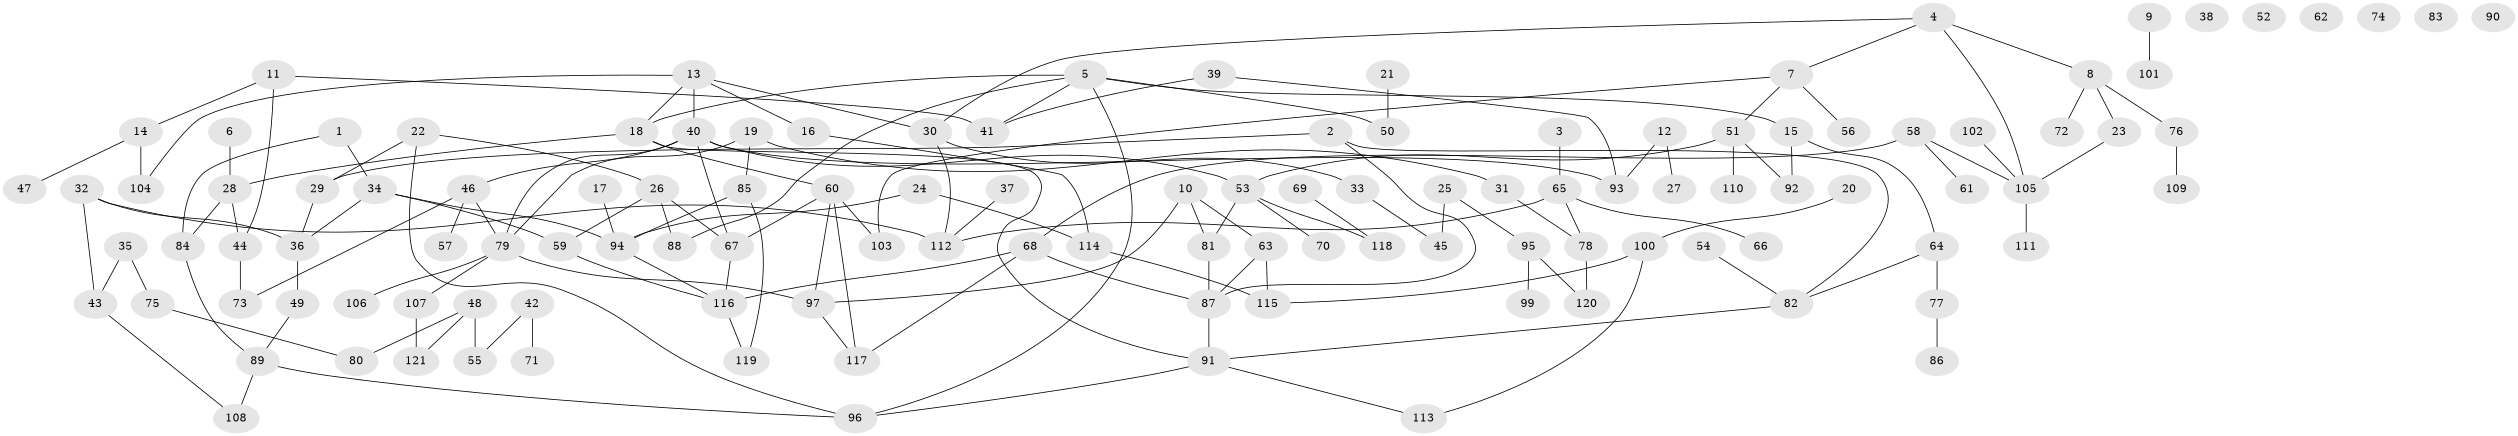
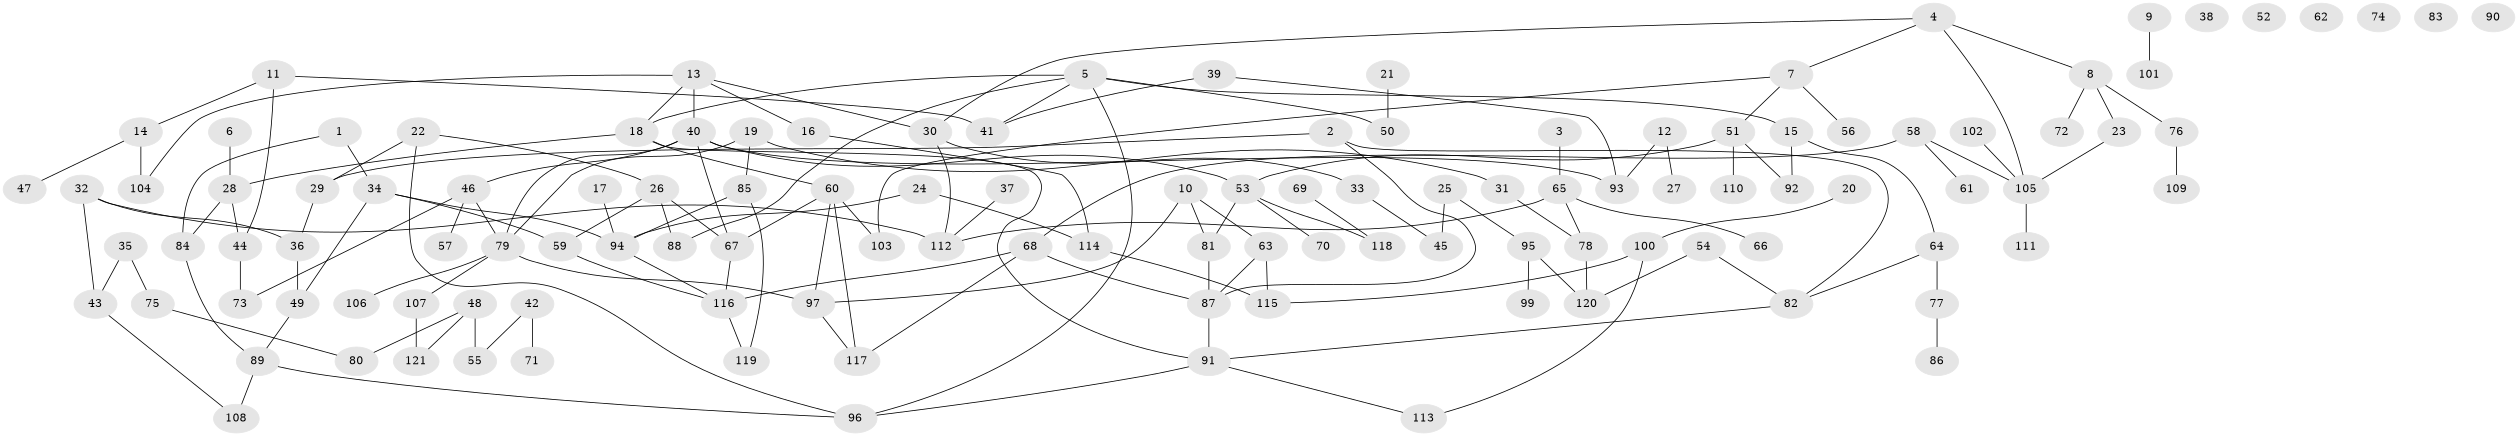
edge "34" -- "36": now "34" -- "49"
edge "54" -- "120": added
